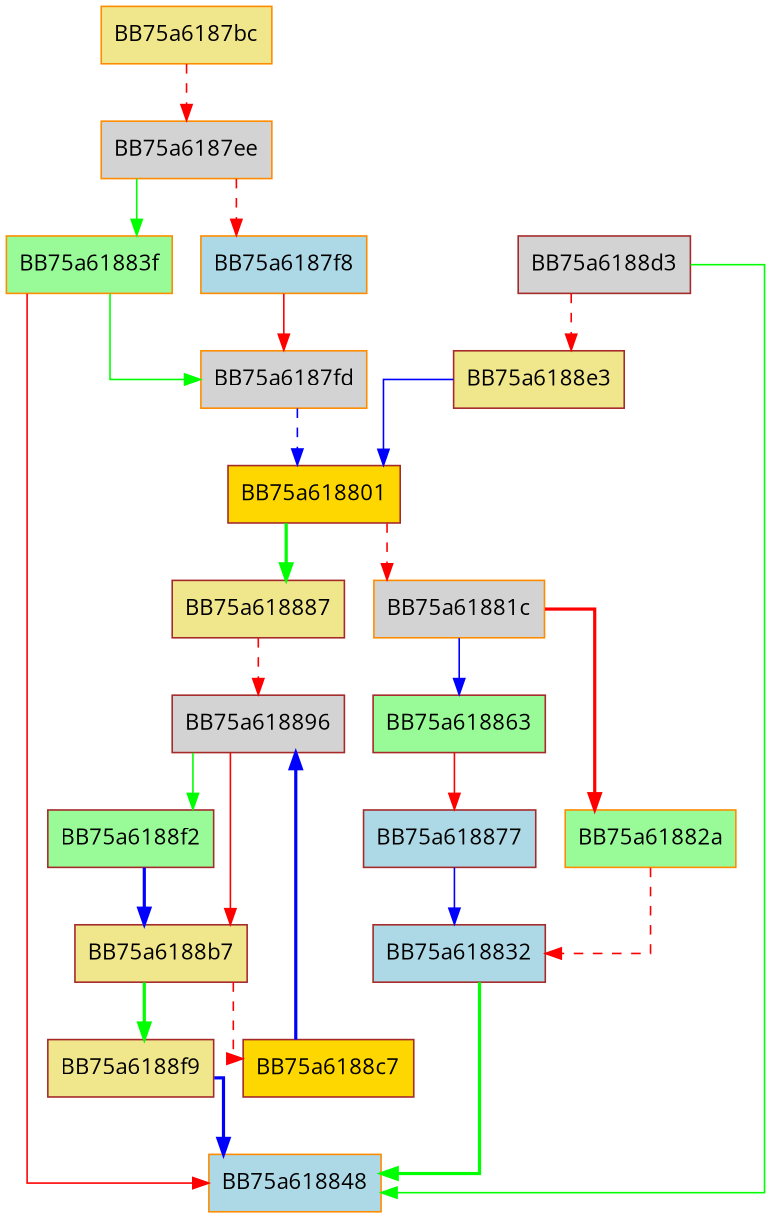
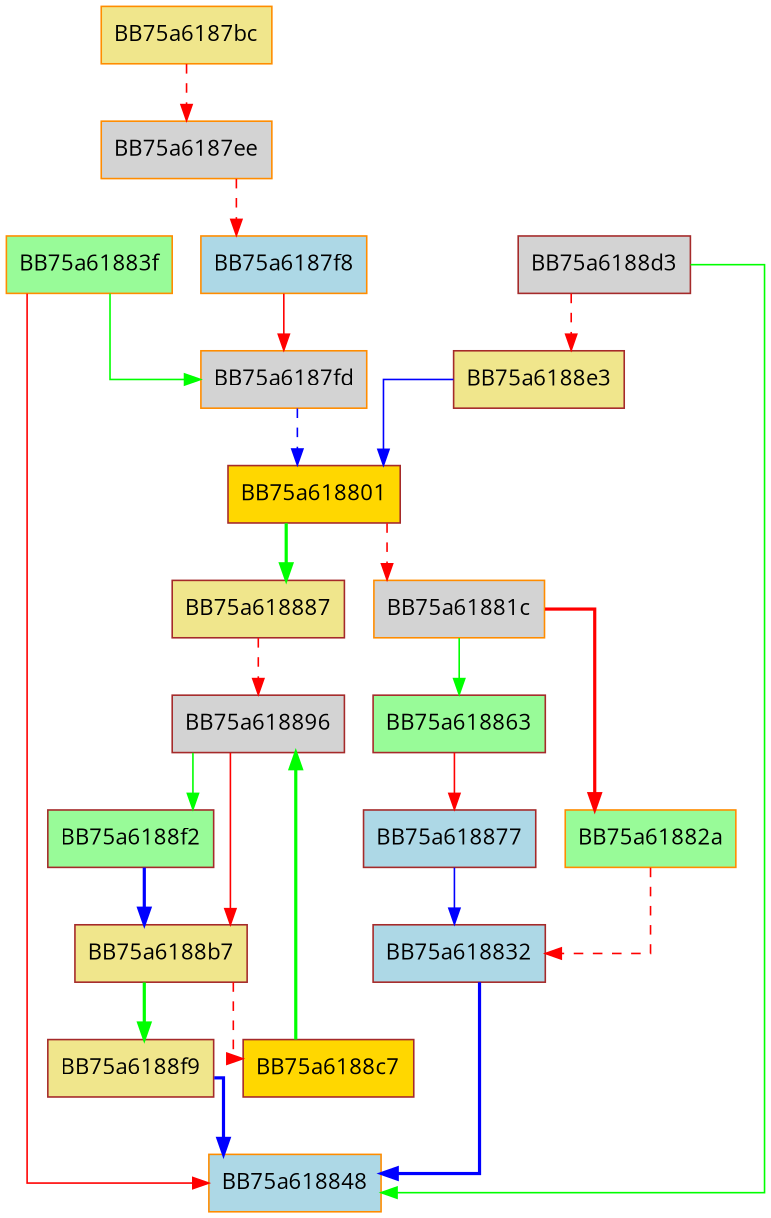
edge "BB75a6187ee" -> "BB75a61883f": removed
edge "BB75a61881c" -> "BB75a618863": color blue -> green
edge "BB75a6188c7" -> "BB75a618896": color blue -> green
edge "BB75a618832" -> "BB75a618848": color green -> blue
